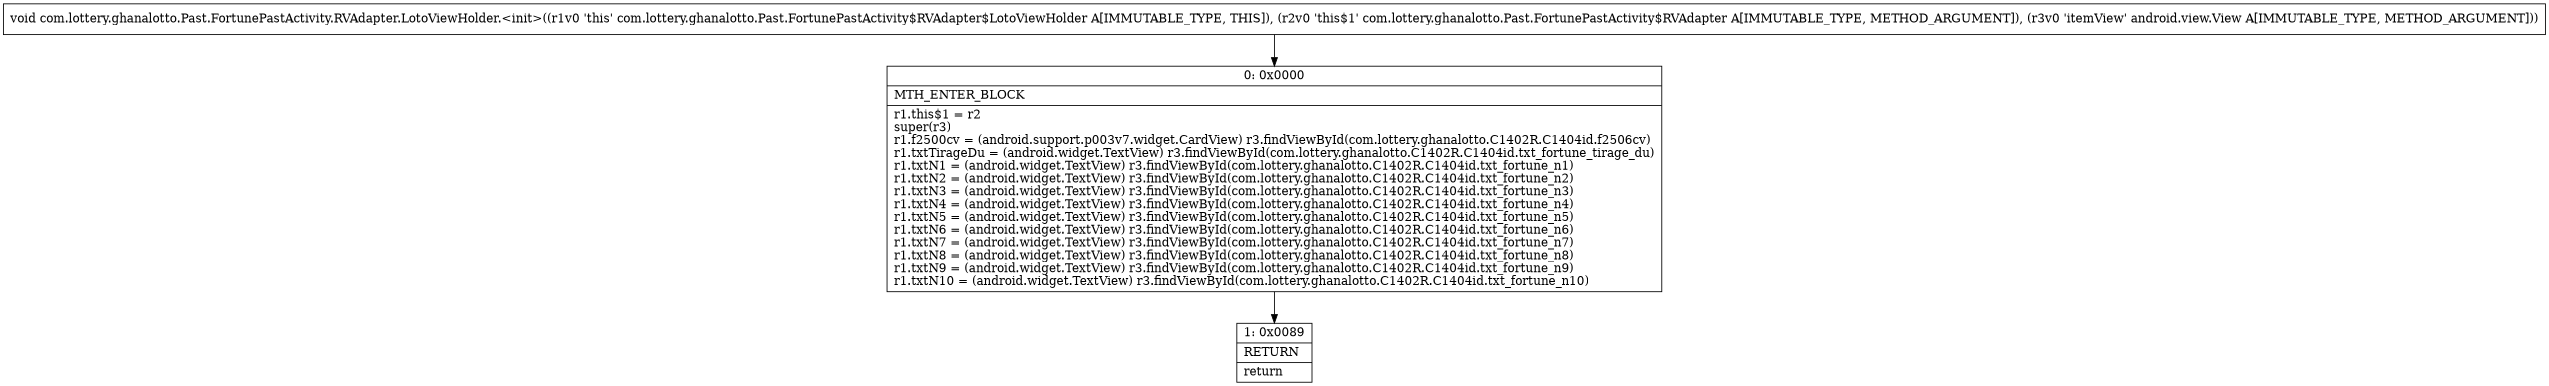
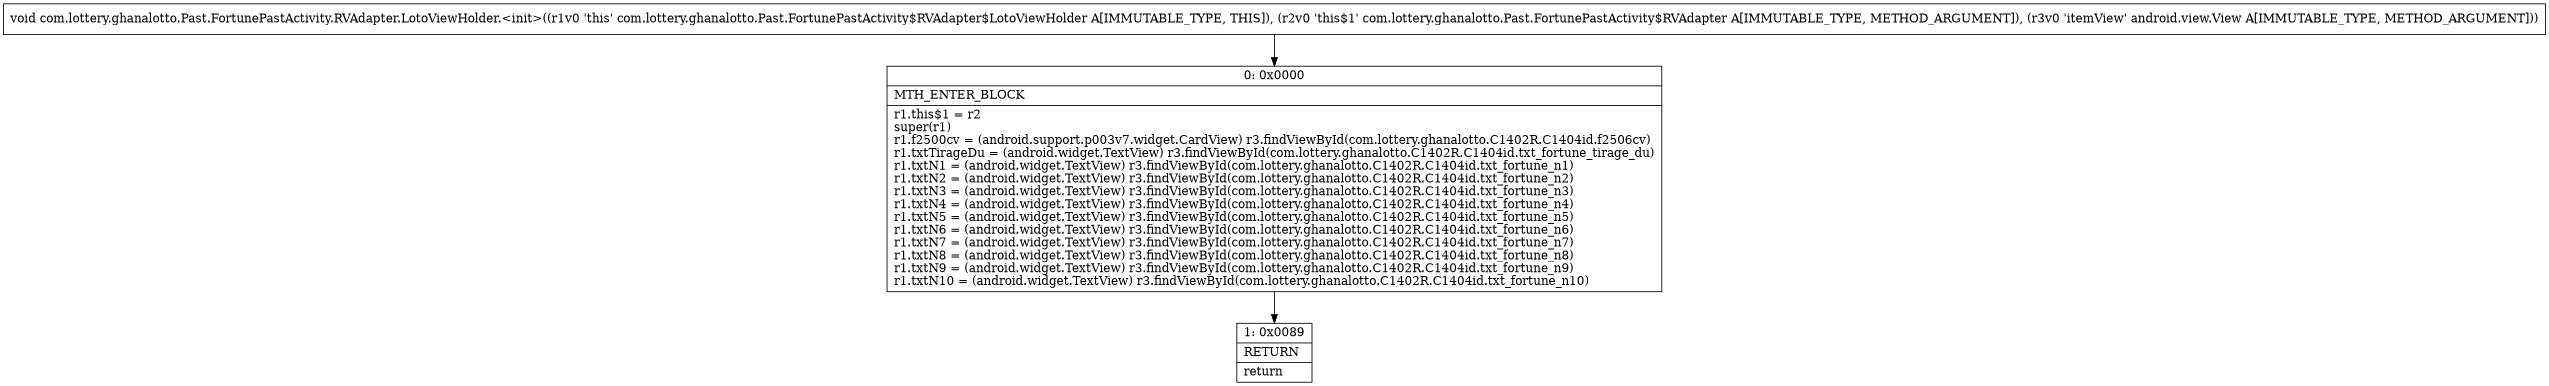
node "0: 0x0000": text "super(r3)" -> "super(r1)"
